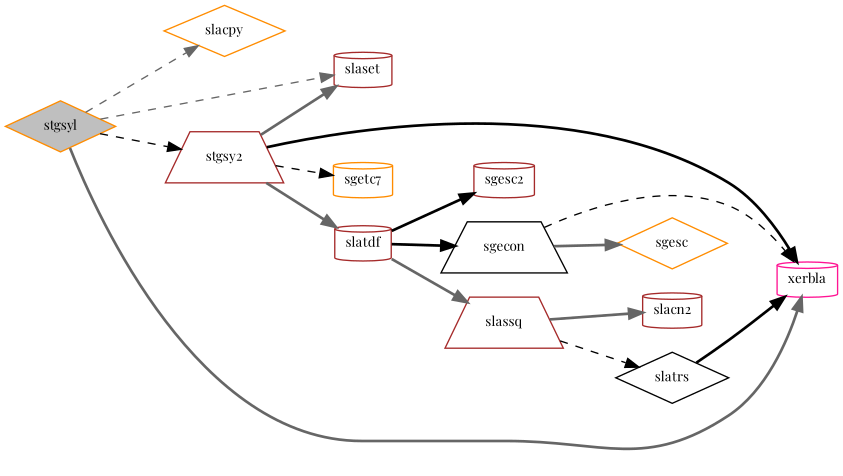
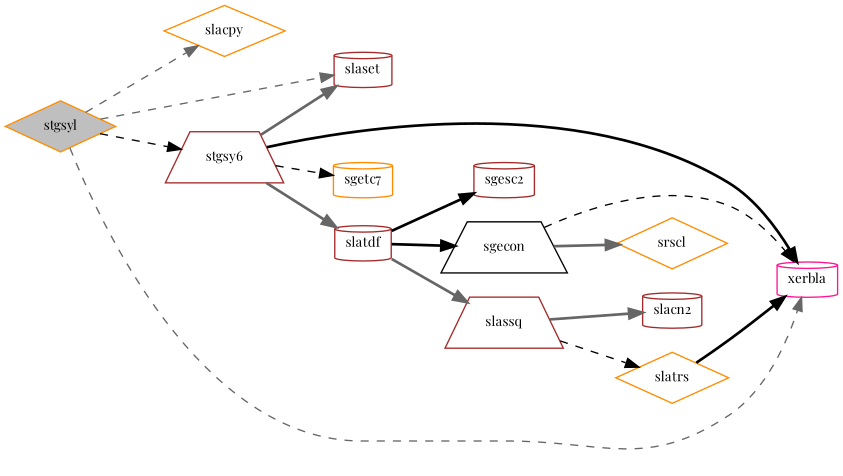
node "stgsy2": label "stgsy2" -> "stgsy6"
node "sgesc": label "sgesc" -> "srscl"
node "slatrs": color black -> darkorange
edge "stgsyl" -> "xerbla": style bold -> dashed
